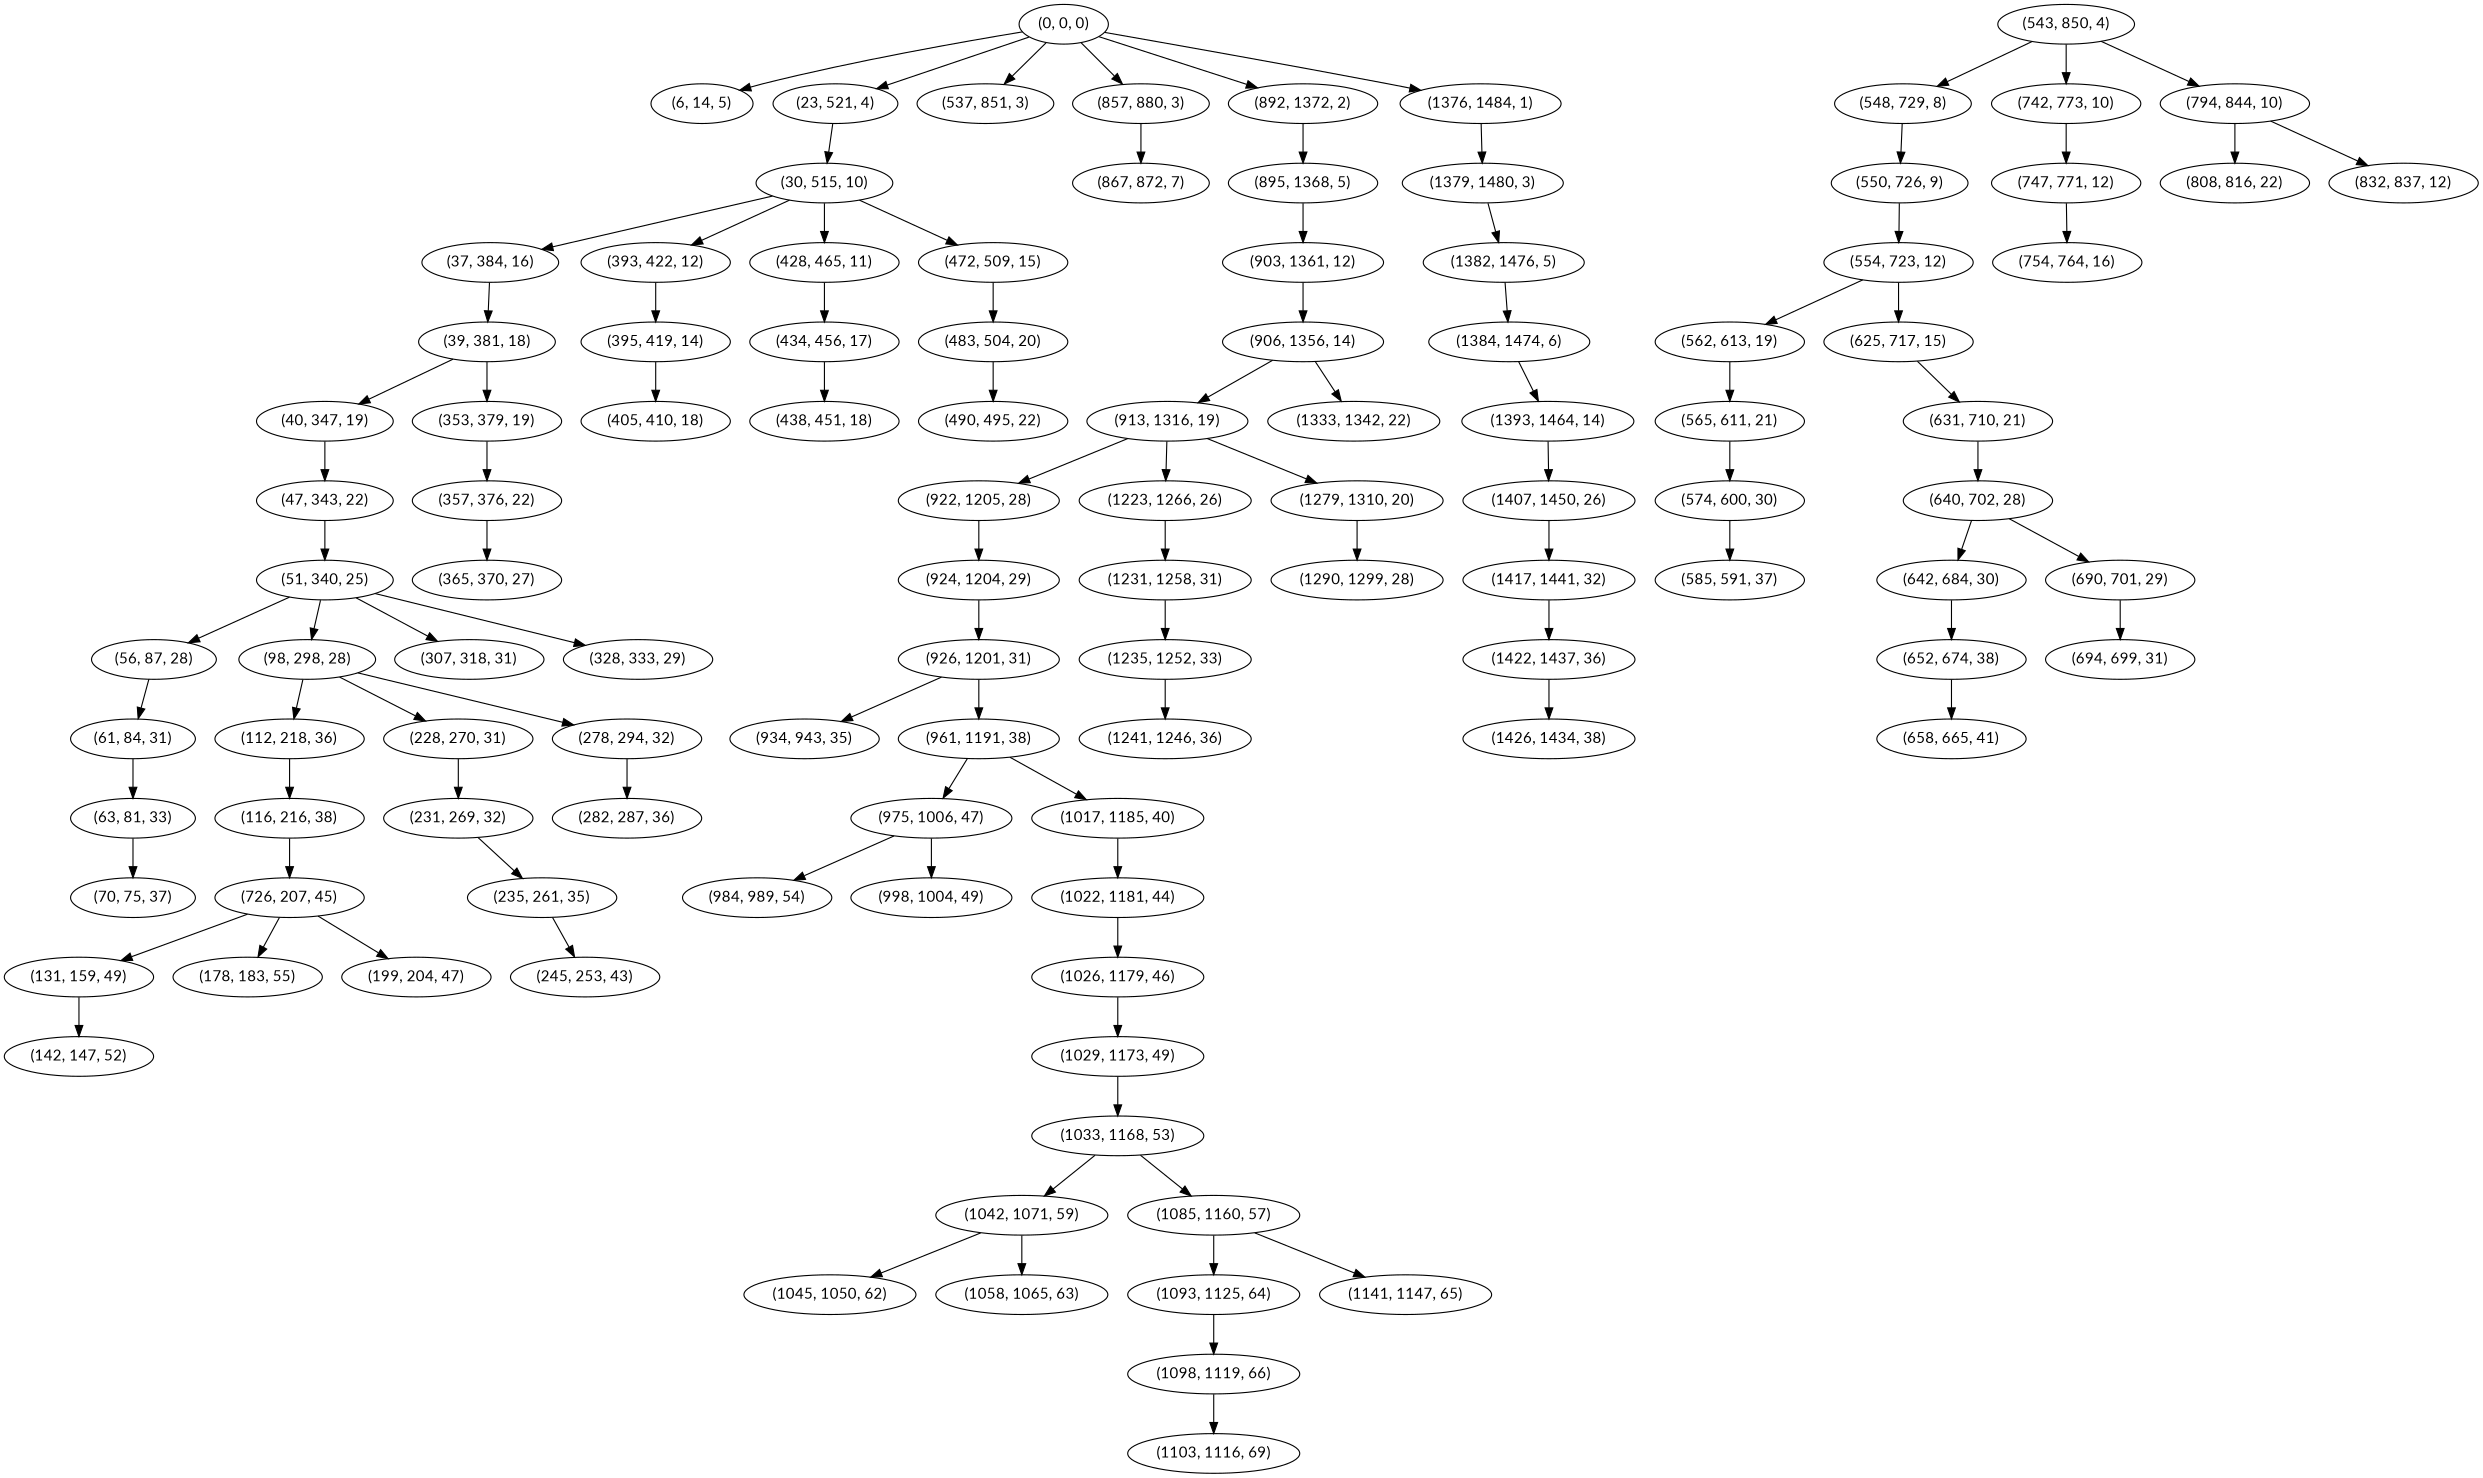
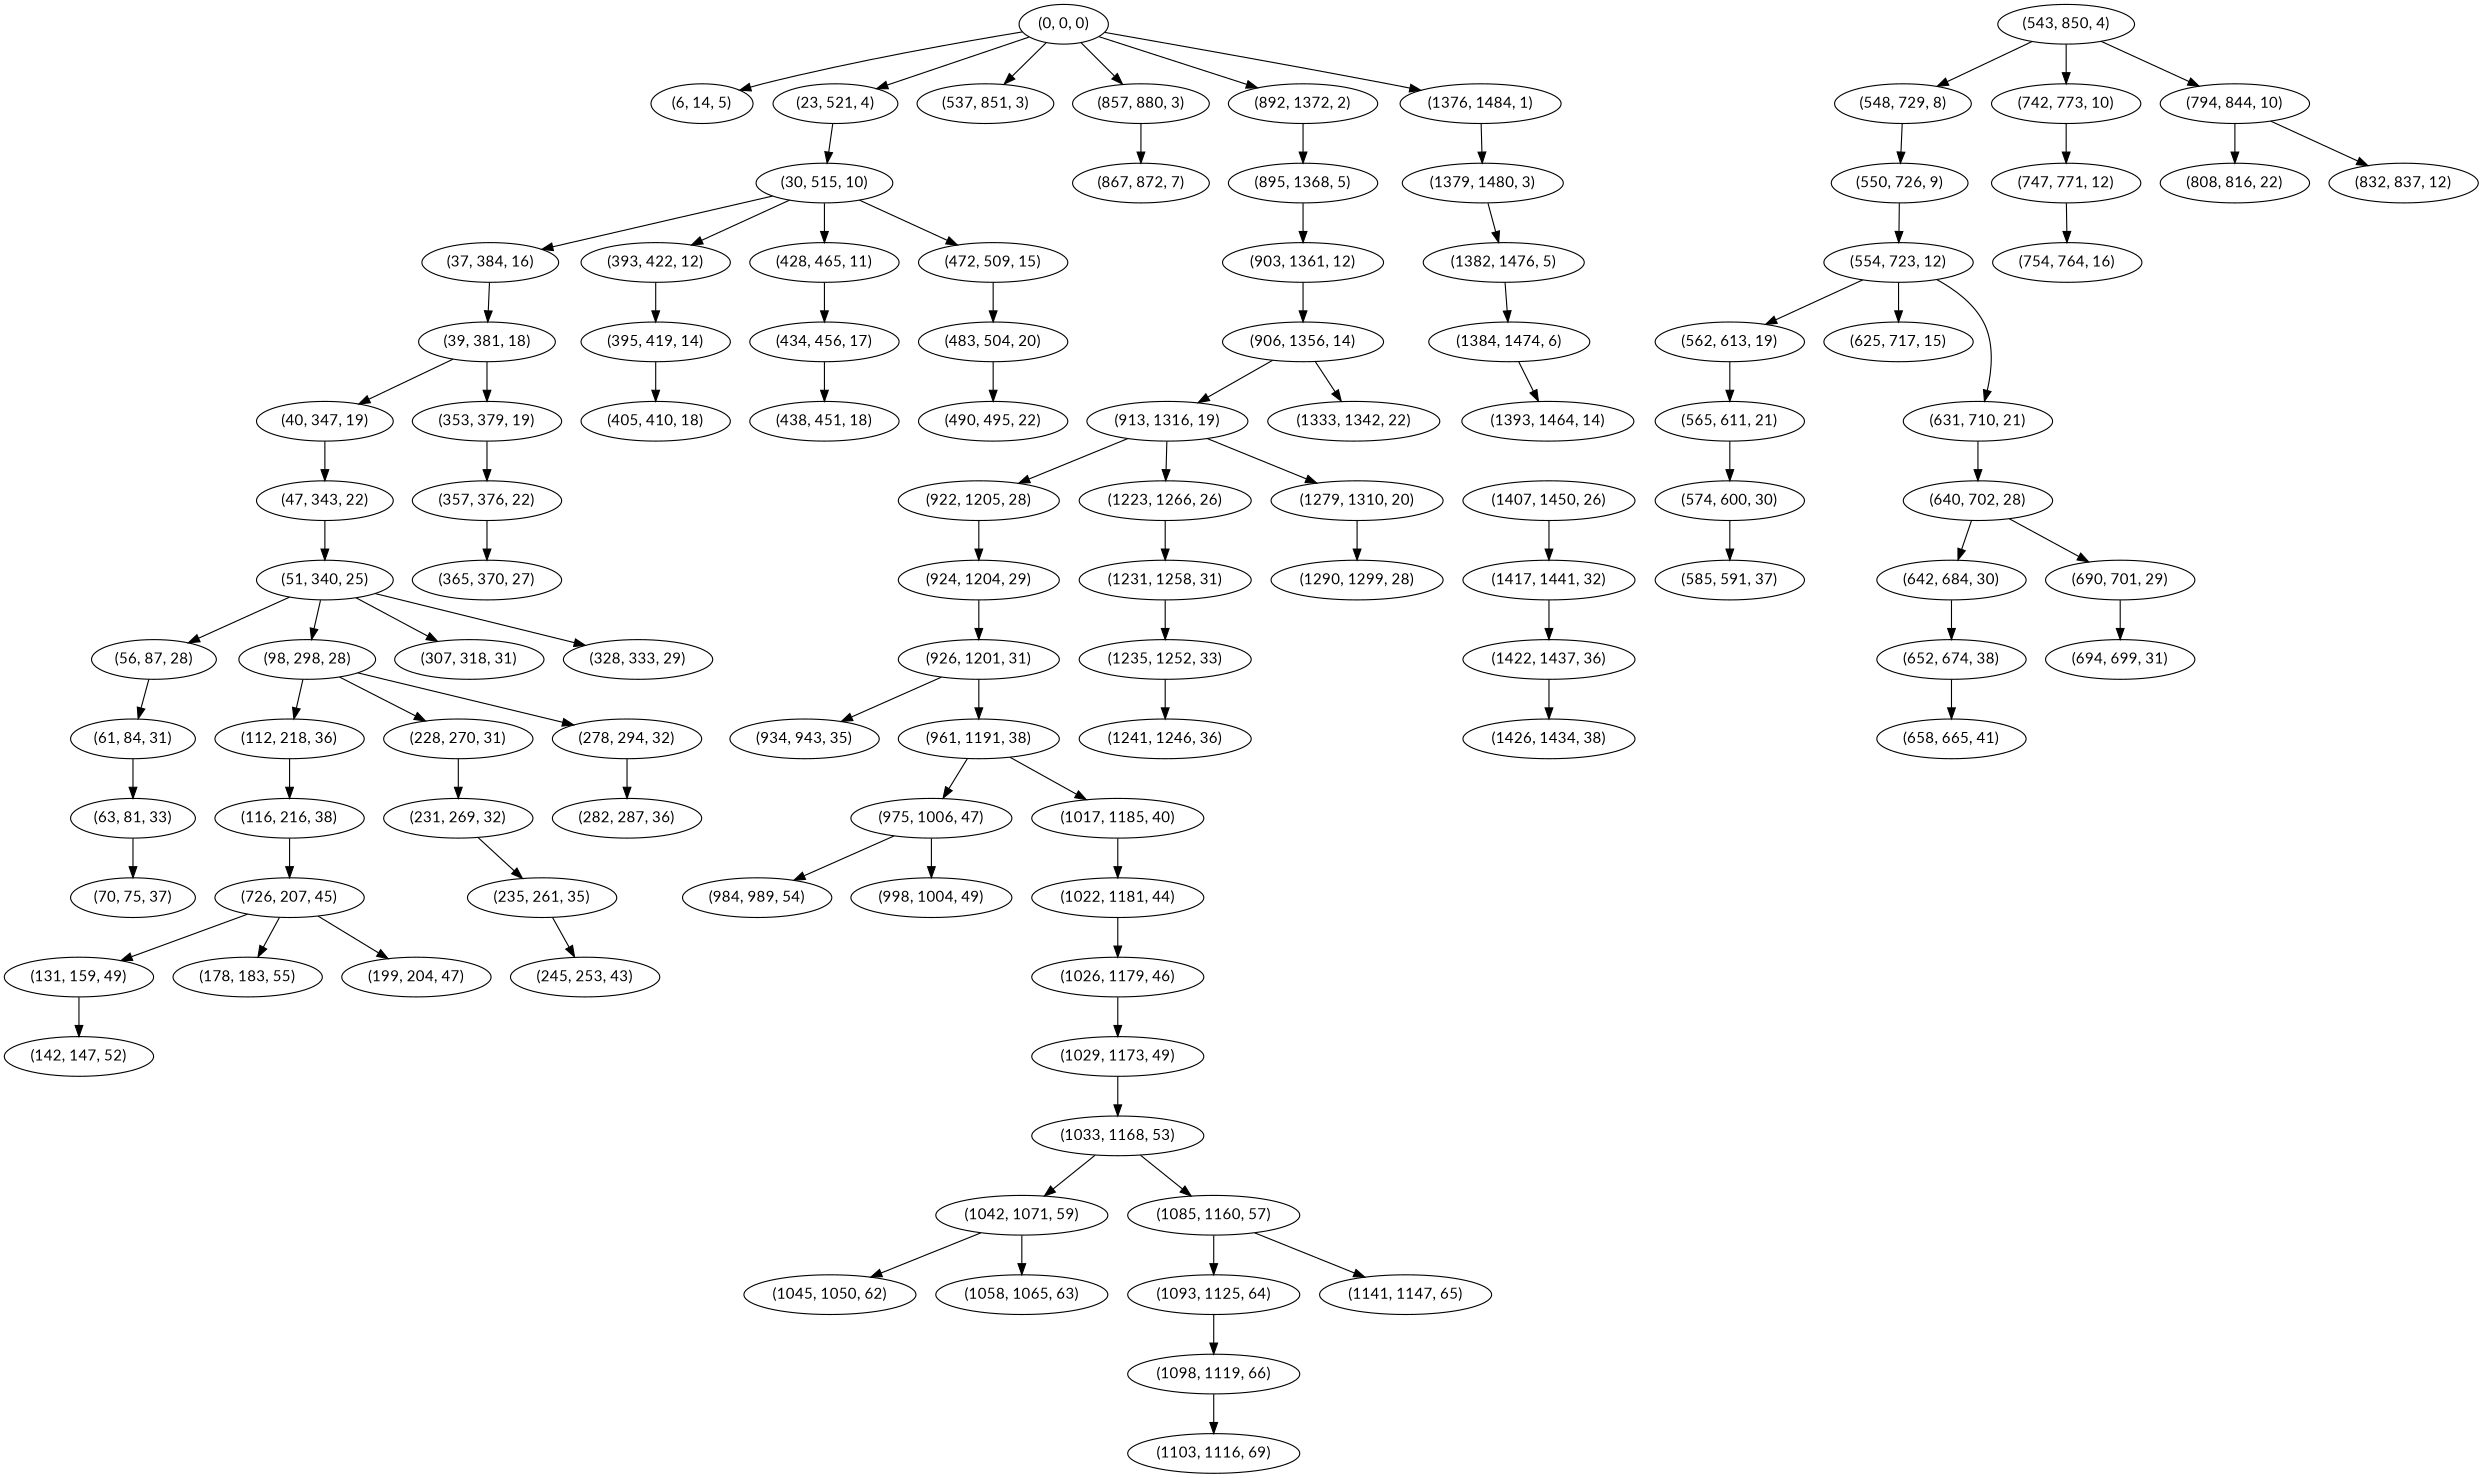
edge "(625, 717, 15)" -> "(631, 710, 21)": now "(554, 723, 12)" -> "(631, 710, 21)"
edge "(1393, 1464, 14)" -> "(1407, 1450, 26)": removed
